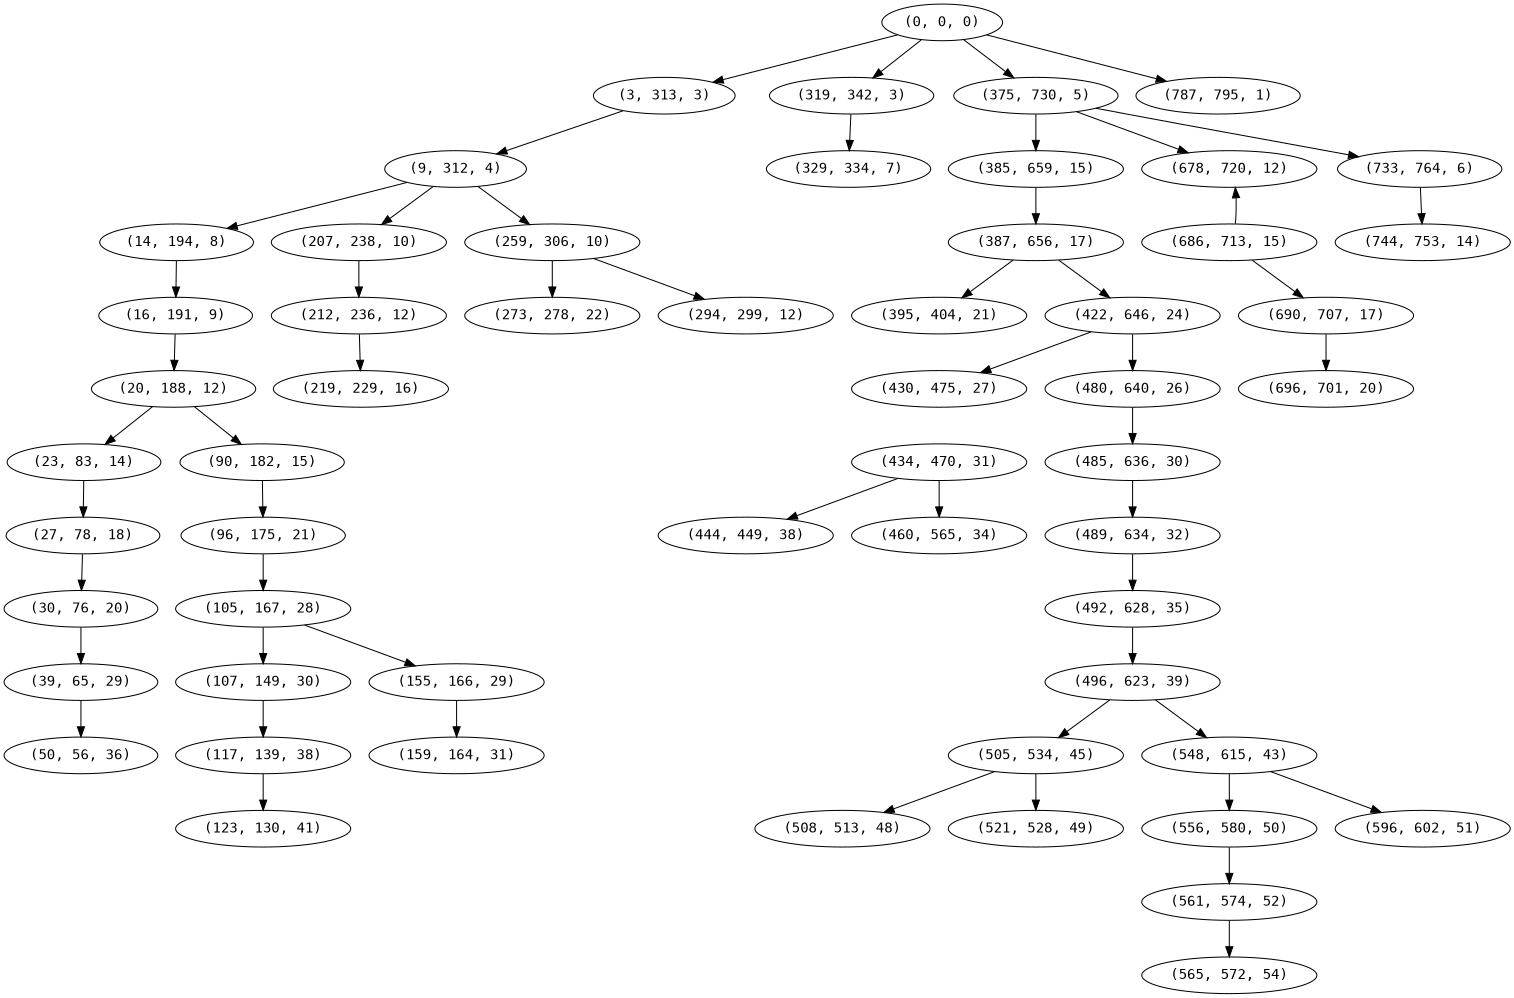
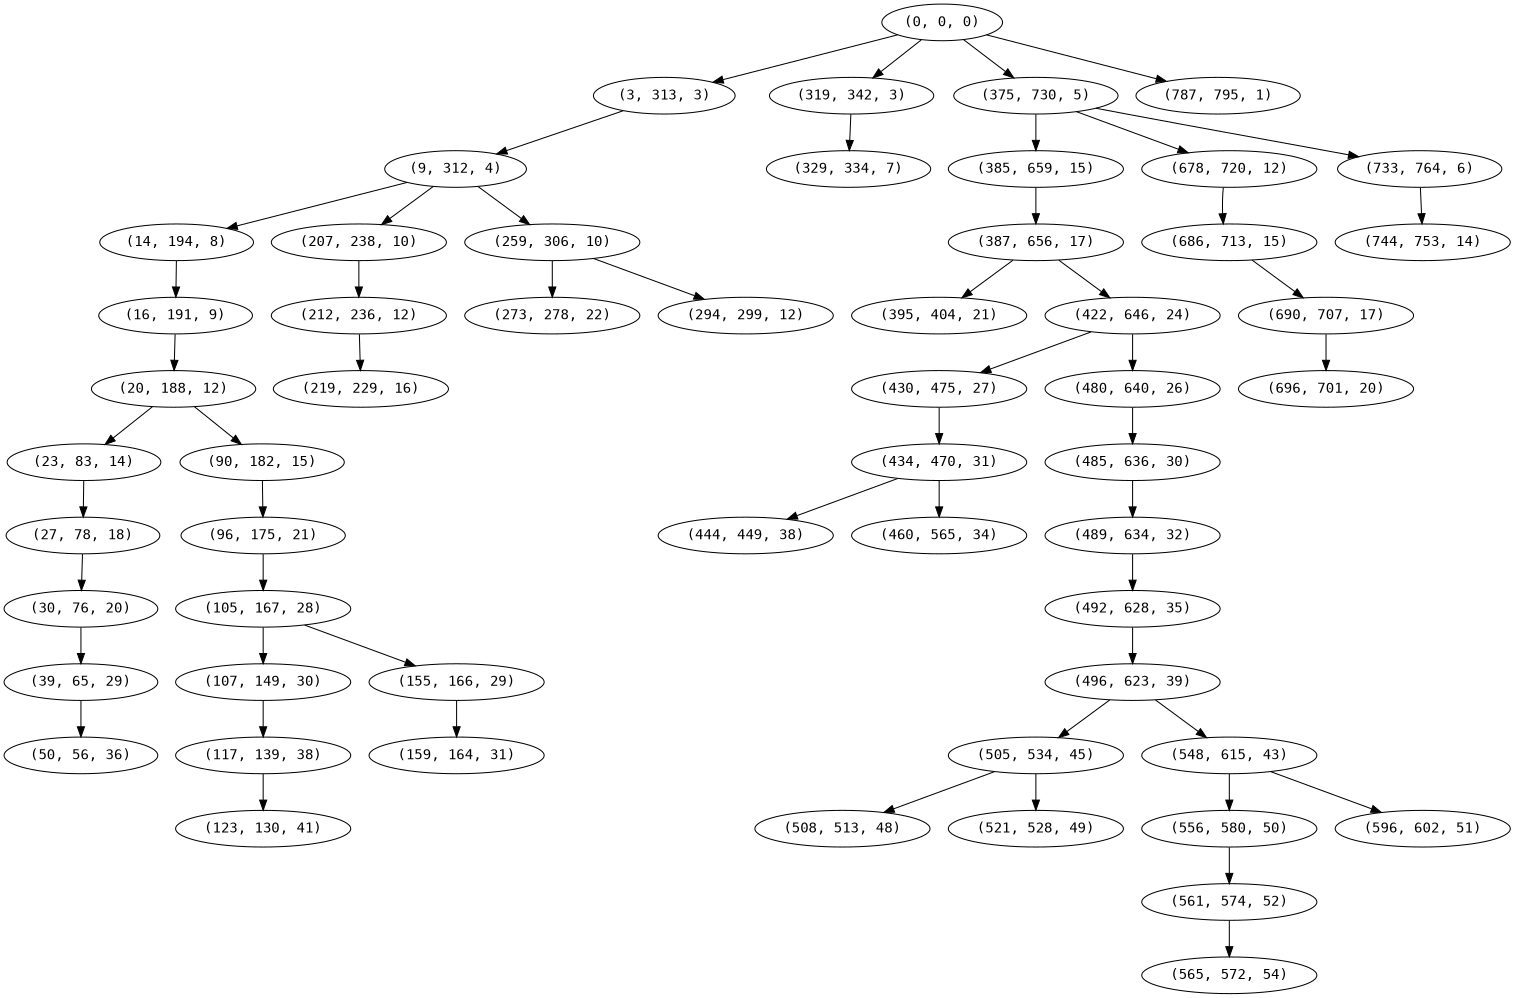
edge "(686, 713, 15)" -> "(678, 720, 12)": reversed
edge "(430, 475, 27)" -> "(434, 470, 31)": added
